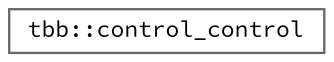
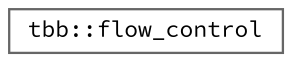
node "tbb::control_control": label "tbb::control_control" -> "tbb::flow_control"
